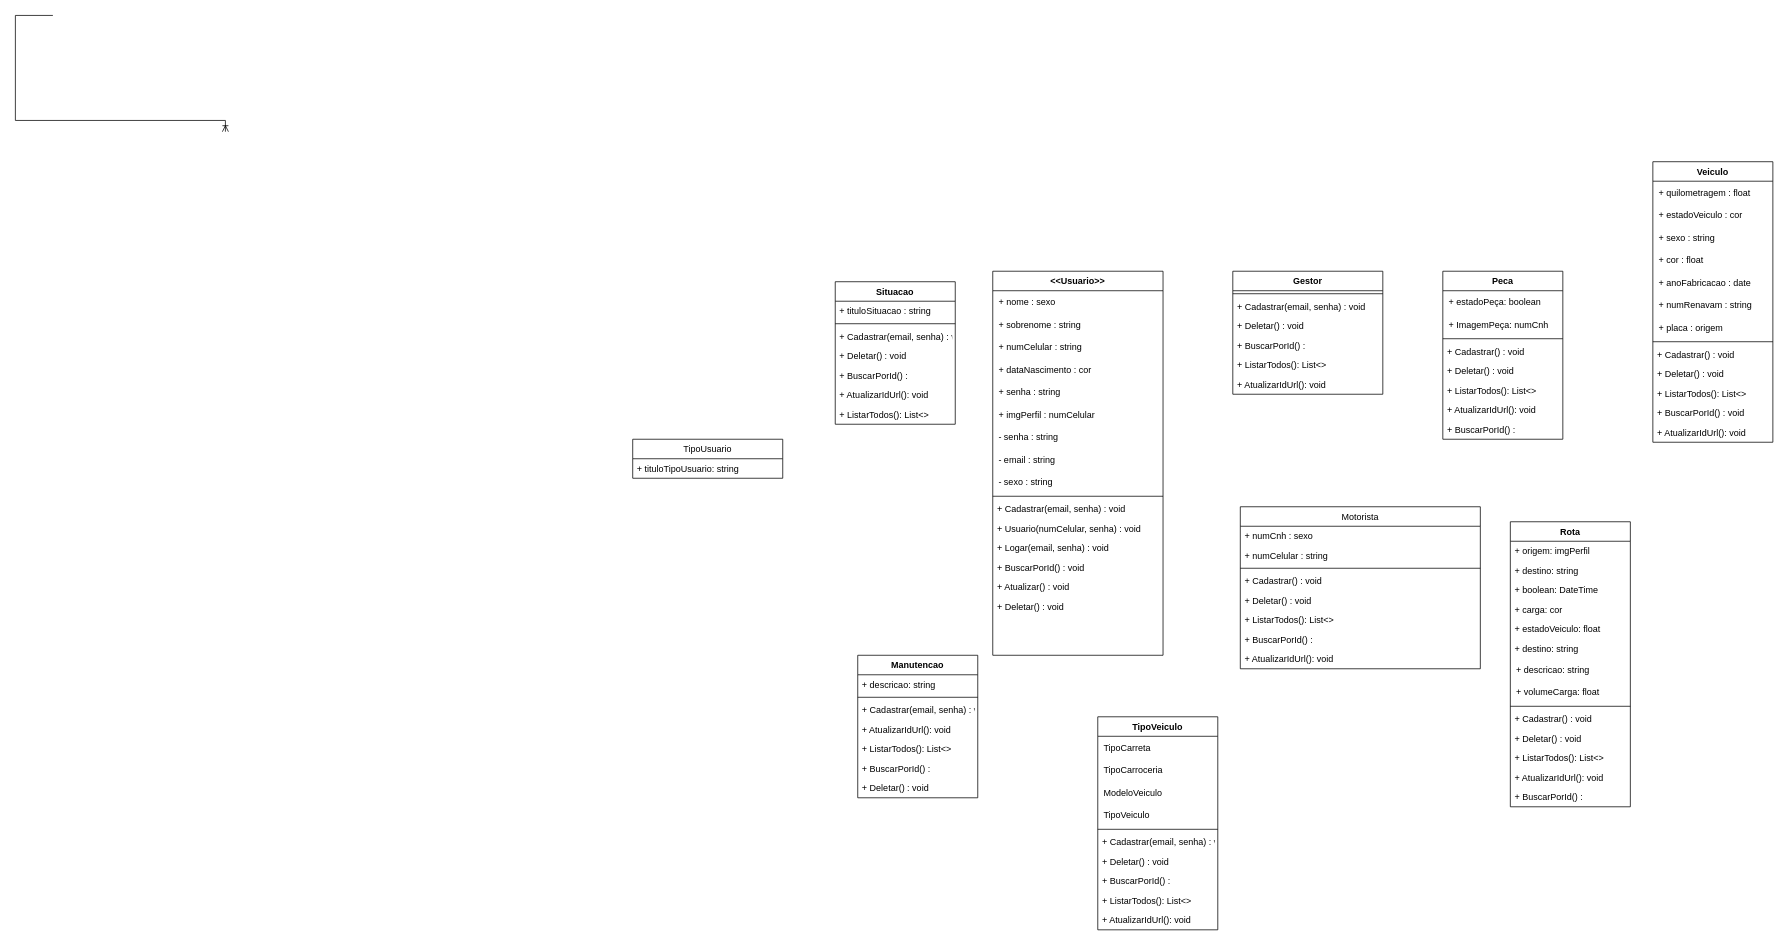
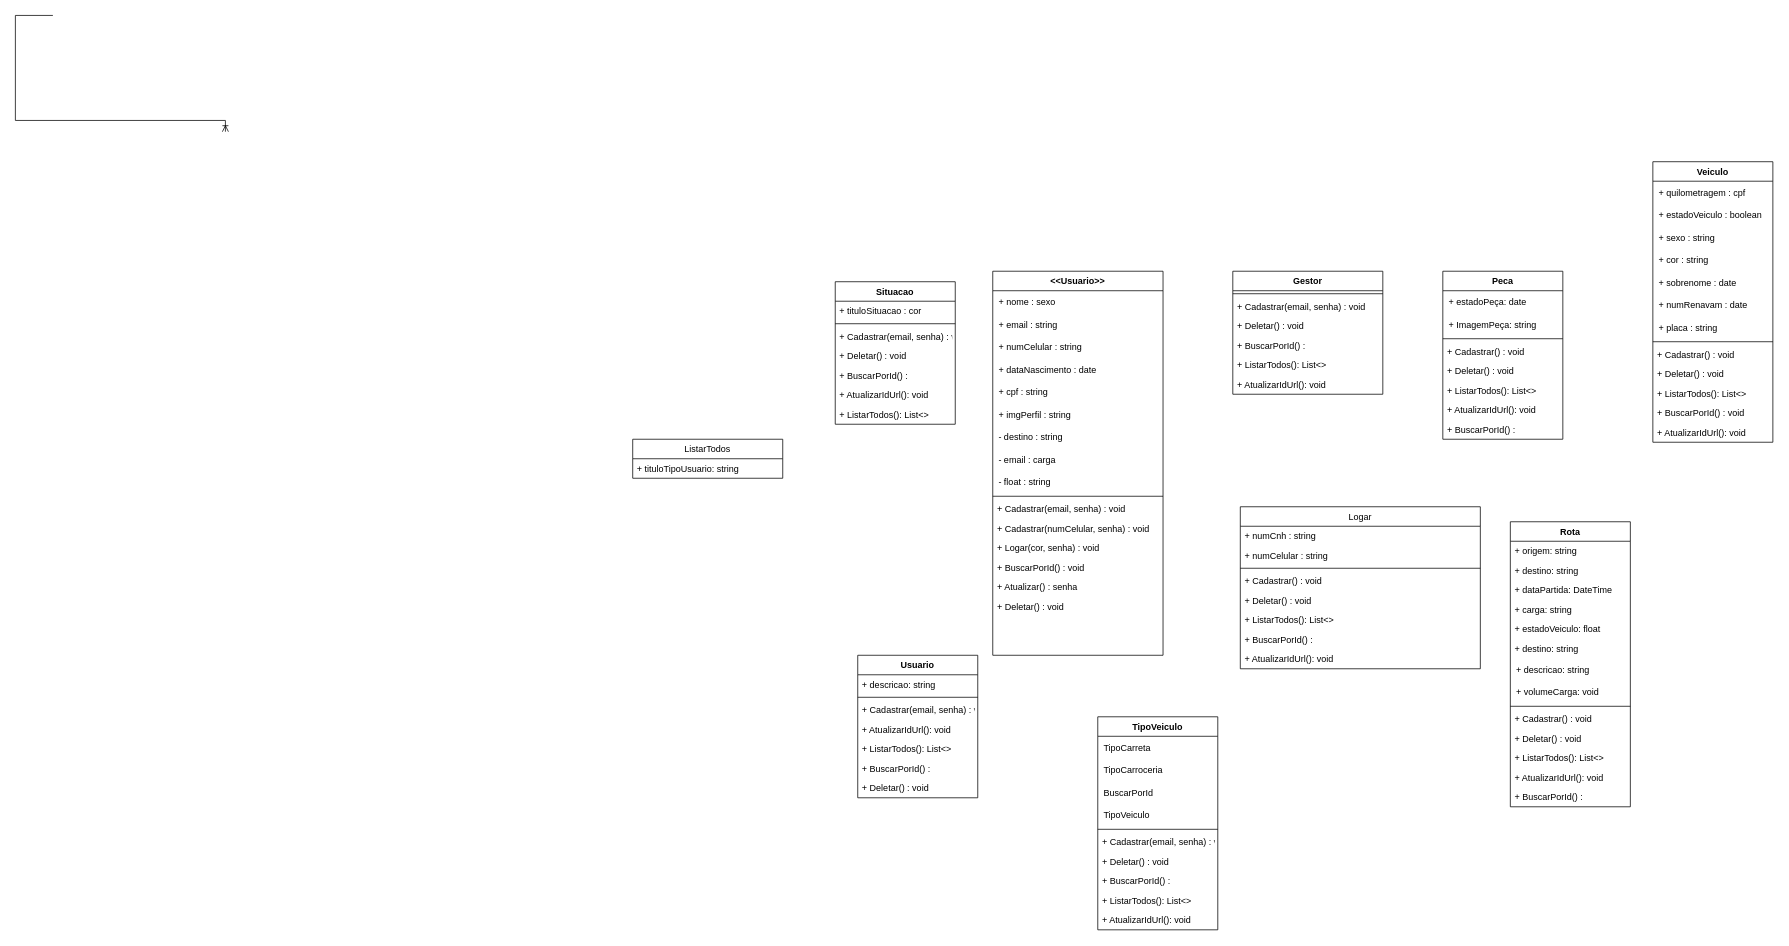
node "+ quilometragem : float": label "+ quilometragem : float" -> "+ quilometragem : cpf"
node "+ estadoVeiculo : cor": label "+ estadoVeiculo : cor" -> "+ estadoVeiculo : boolean"
node "+ cor : float": label "+ cor : float" -> "+ cor : string"
node "+ anoFabricacao : date": label "+ anoFabricacao : date" -> "+ sobrenome : date"
node "+ estadoPeça: boolean": label "+ estadoPeça: boolean" -> "+ estadoPeça: date"
node "+ numRenavam : string": label "+ numRenavam : string" -> "+ numRenavam : date"
node "+ tituloSituacao : string": label "+ tituloSituacao : string" -> "+ tituloSituacao : cor"
node "+ sobrenome : string": label "+ sobrenome : string" -> "+ email : string"
node "+ ImagemPeça: numCnh": label "+ ImagemPeça: numCnh" -> "+ ImagemPeça: string"
node "+ placa : origem": label "+ placa : origem" -> "+ placa : string"
node "+ dataNascimento : cor": label "+ dataNascimento : cor" -> "+ dataNascimento : date"
node "+ senha : string": label "+ senha : string" -> "+ cpf : string"
node "+ imgPerfil : numCelular": label "+ imgPerfil : numCelular" -> "+ imgPerfil : string"
node "- senha : string": label "- senha : string" -> "- destino : string"
node "TipoUsuario": label "TipoUsuario" -> "ListarTodos"
node "- email : string": label "- email : string" -> "- email : carga"
node "- sexo : string": label "- sexo : string" -> "- float : string"
node "Motorista": label "Motorista" -> "Logar"
node "+ Usuario(numCelular, senha) : void": label "+ Usuario(numCelular, senha) : void" -> "+ Cadastrar(numCelular, senha) : void"
node "+ numCnh : sexo": label "+ numCnh : sexo" -> "+ numCnh : string"
node "+ Logar(email, senha) : void": label "+ Logar(email, senha) : void" -> "+ Logar(cor, senha) : void"
node "+ origem: imgPerfil": label "+ origem: imgPerfil" -> "+ origem: string"
node "+ Atualizar() : void": label "+ Atualizar() : void" -> "+ Atualizar() : senha"
node "+ boolean: DateTime": label "+ boolean: DateTime" -> "+ dataPartida: DateTime"
node "+ carga: cor": label "+ carga: cor" -> "+ carga: string"
node "Manutencao": label "Manutencao" -> "Usuario"
node "+ volumeCarga: float": label "+ volumeCarga: float" -> "+ volumeCarga: void"
node "ModeloVeiculo": label "ModeloVeiculo" -> "BuscarPorId"
